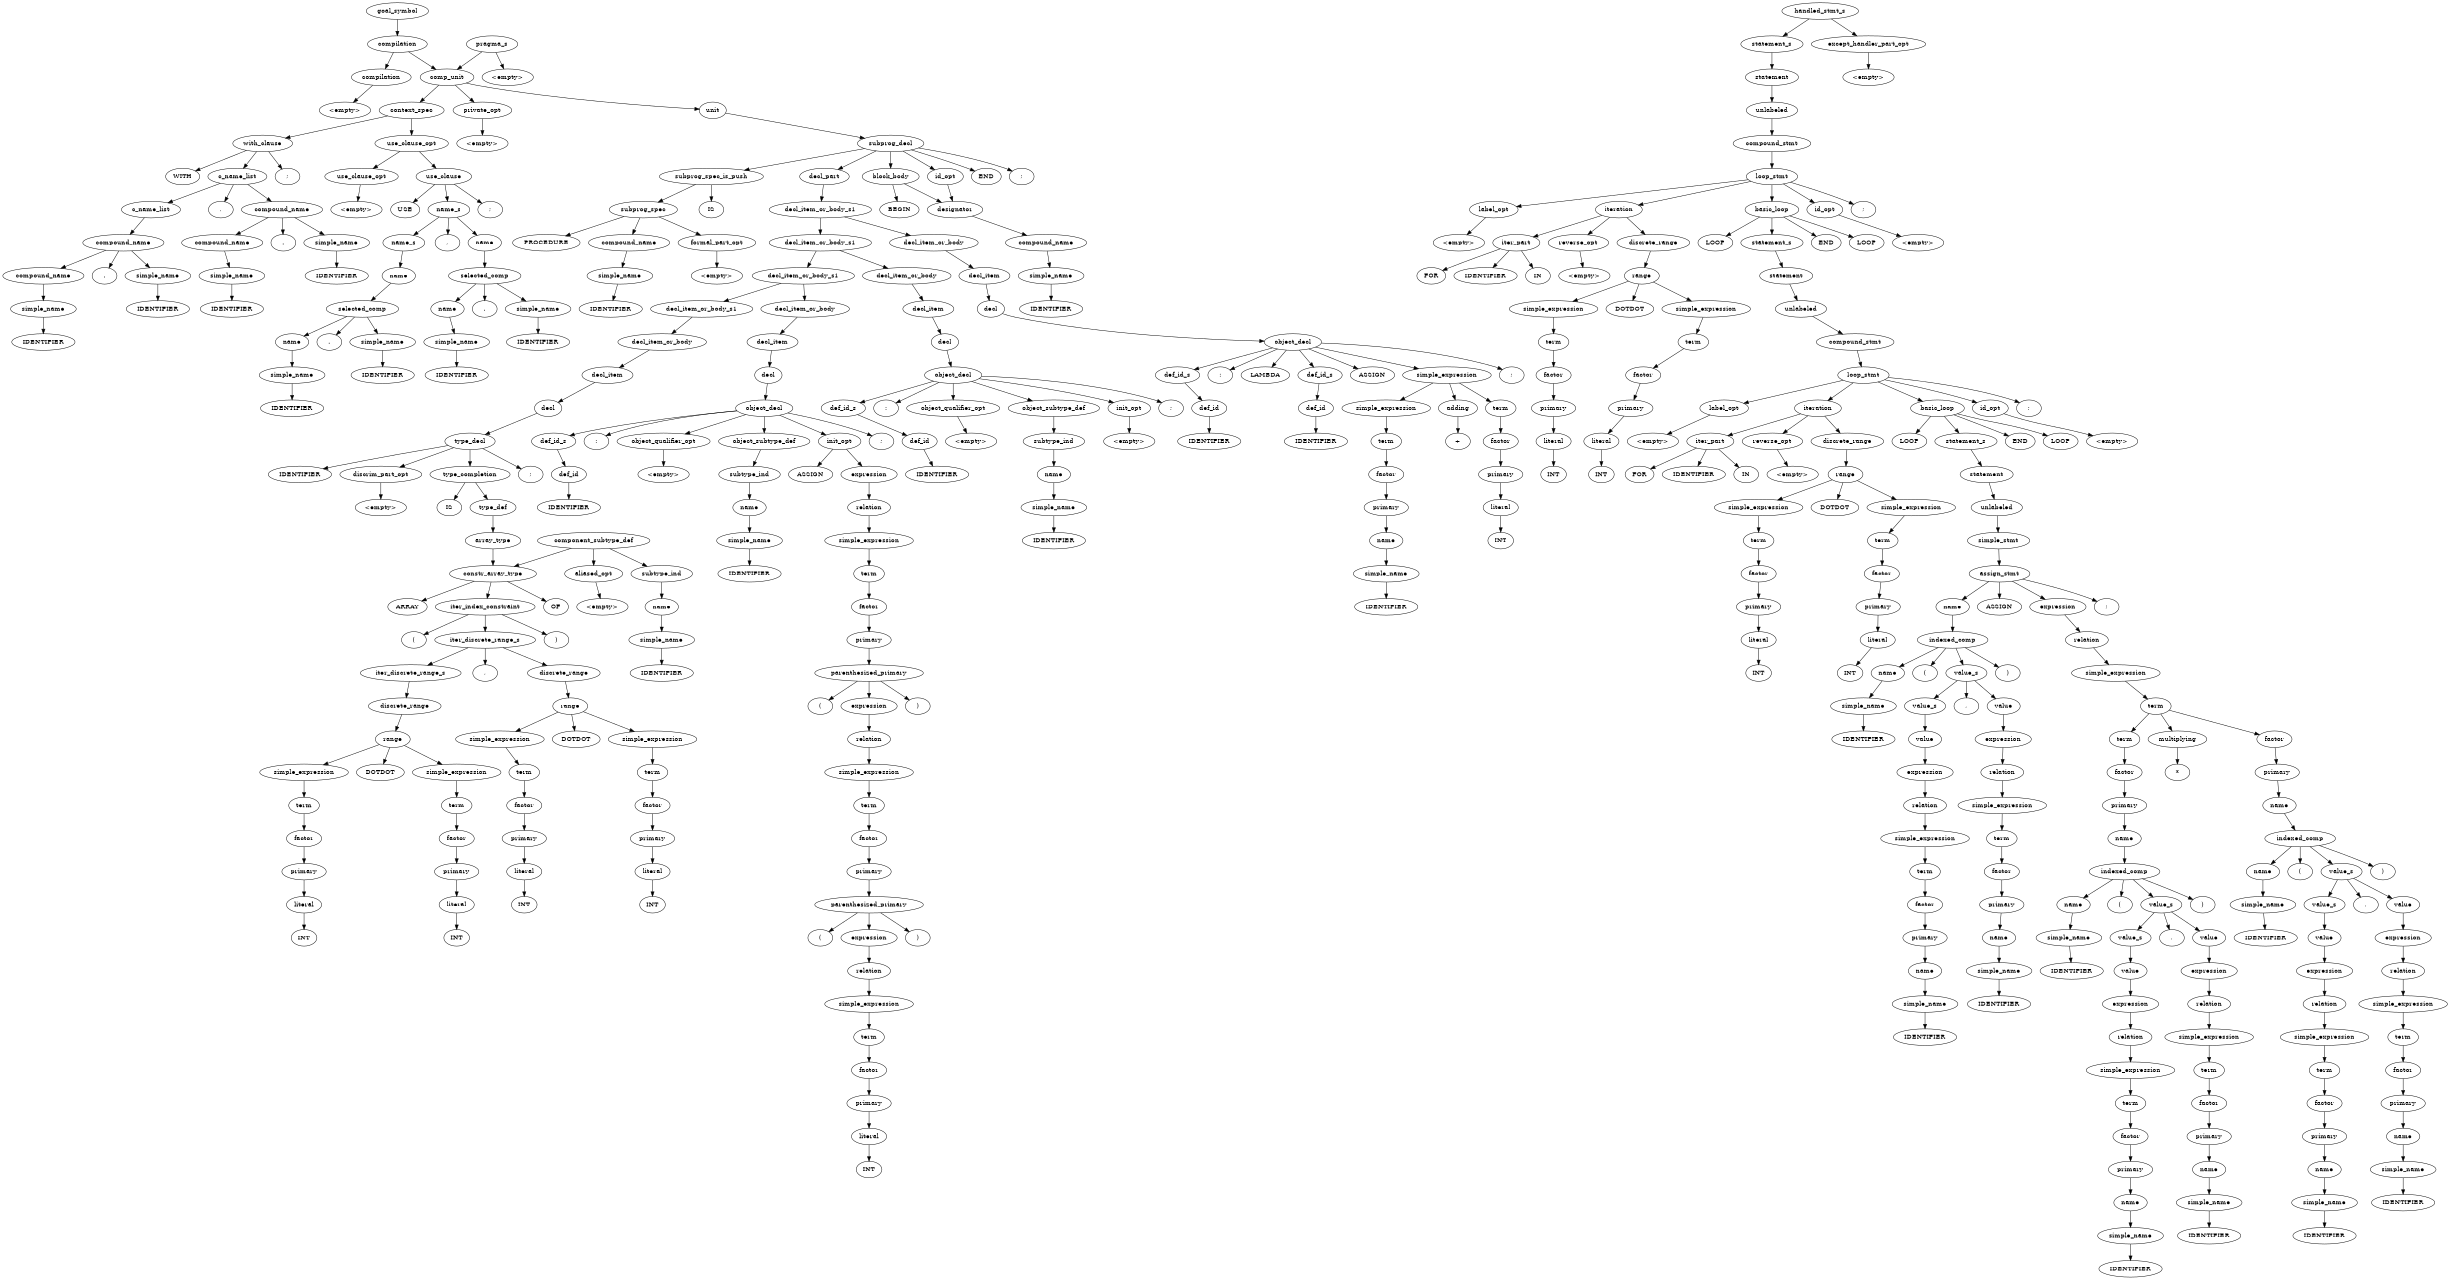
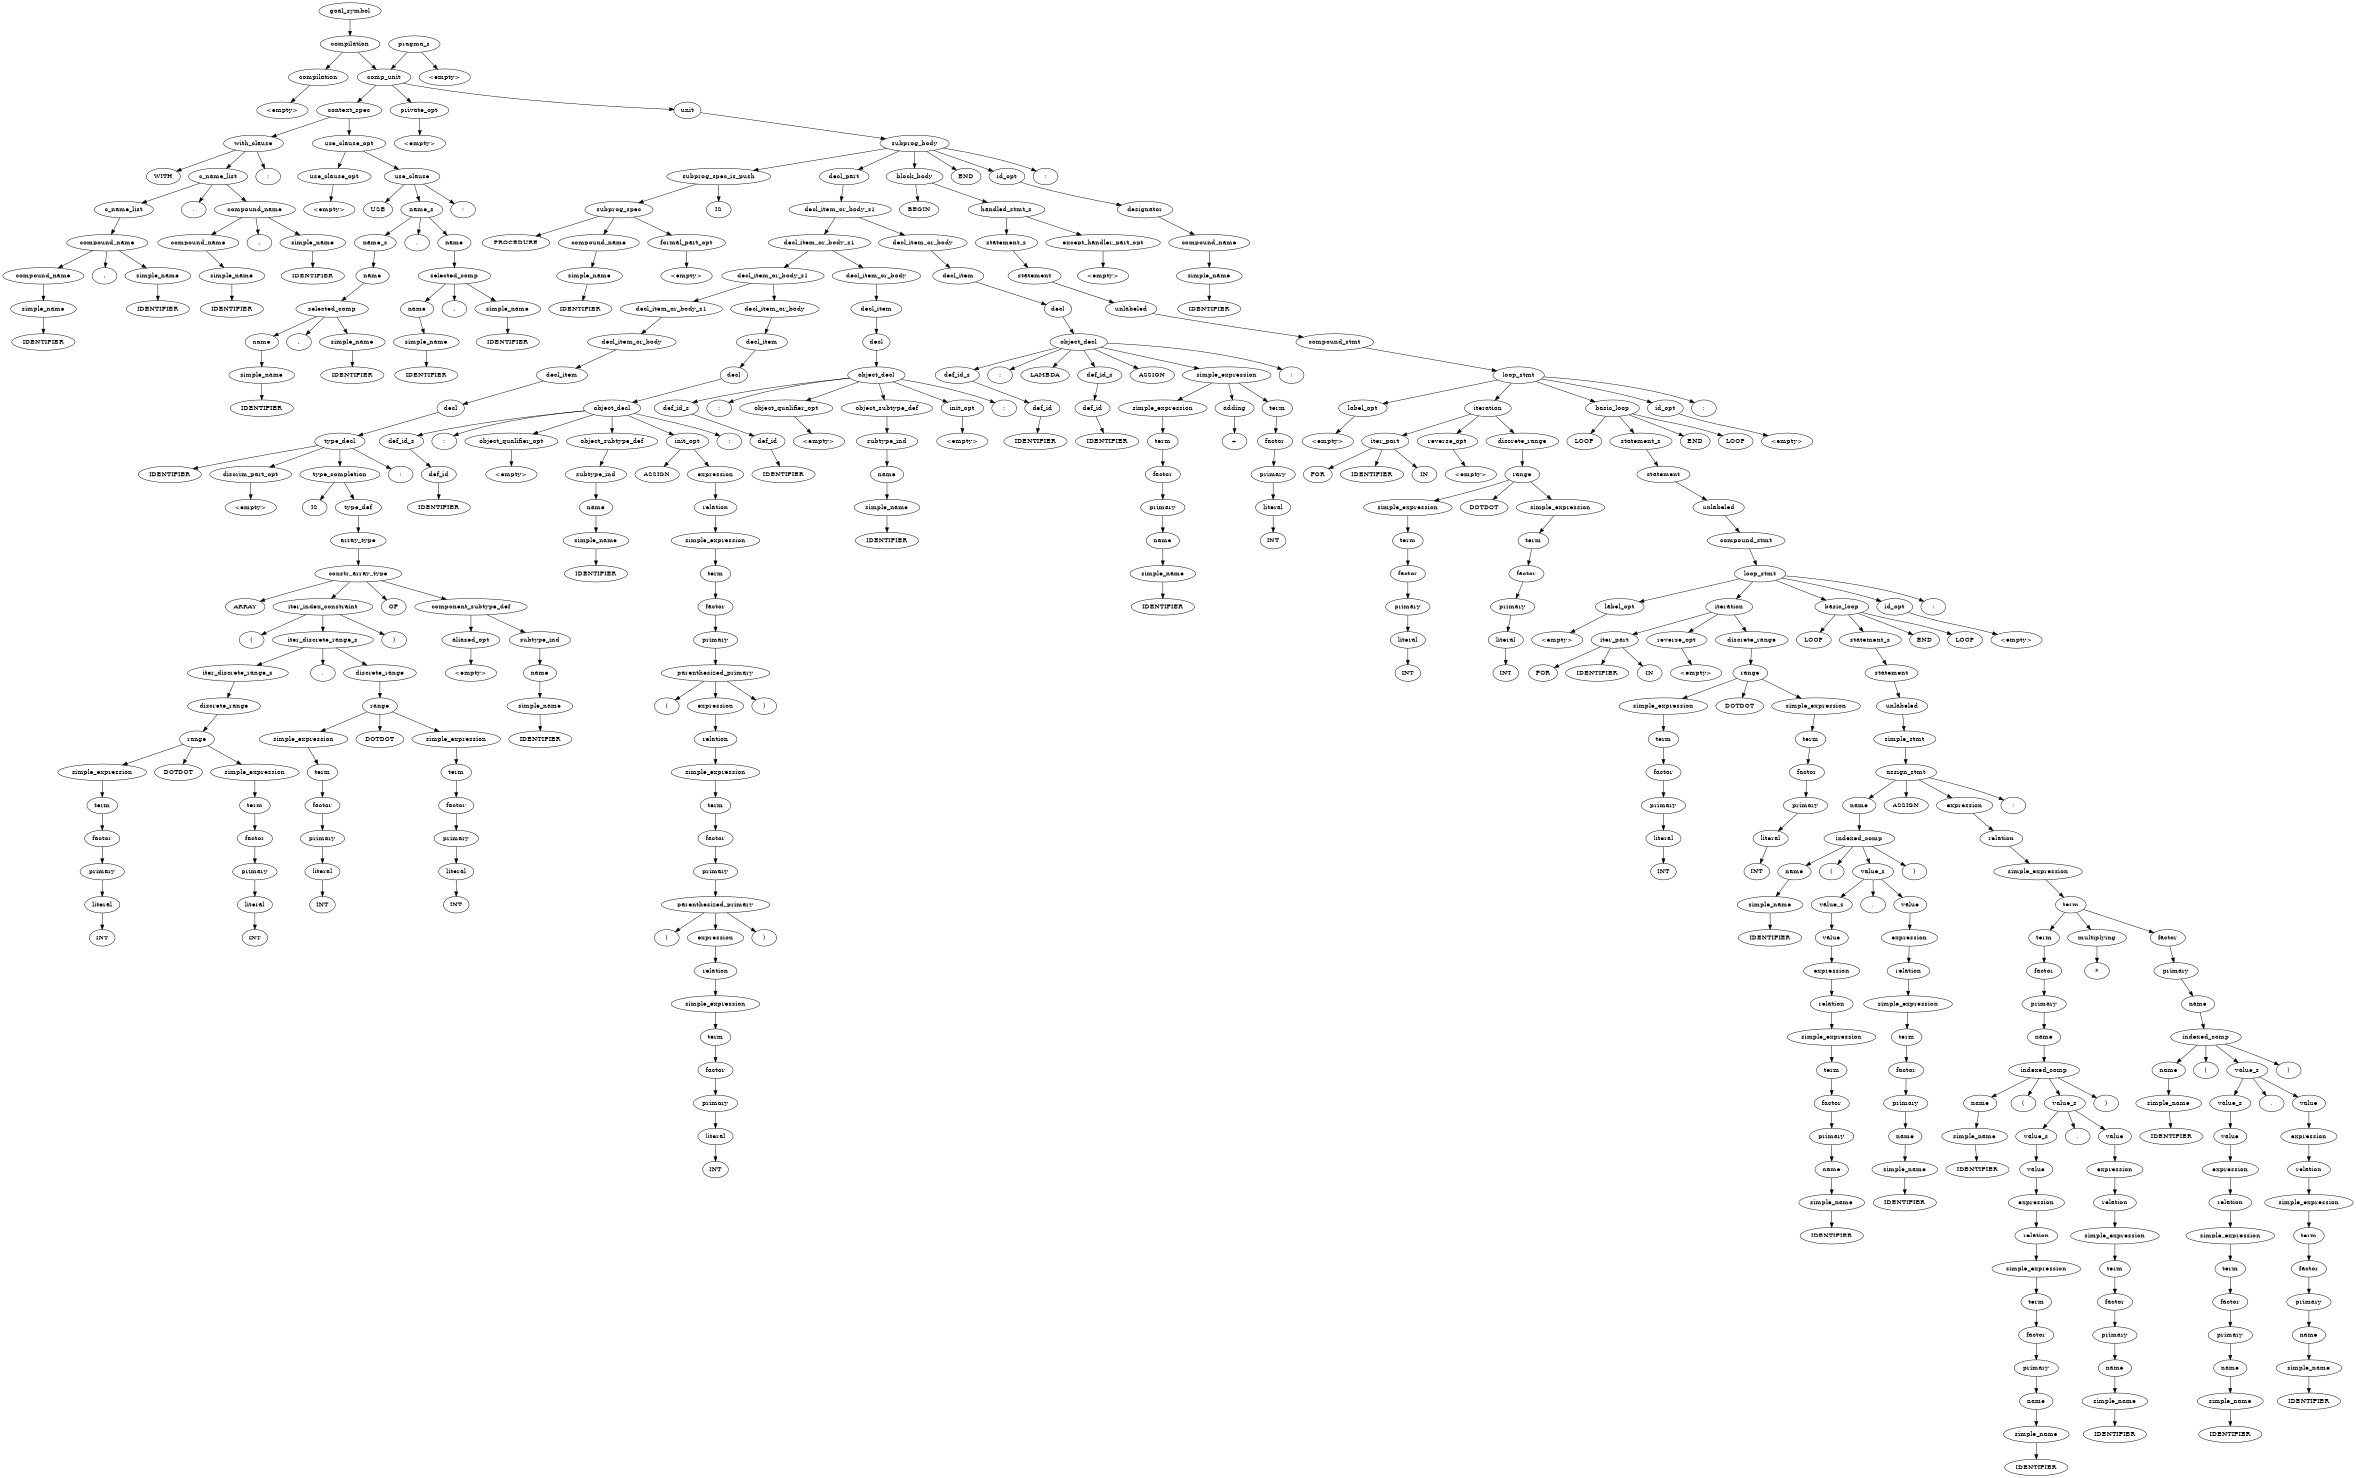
node "subprog_decl": label "subprog_decl" -> "subprog_body"
edge "block_body" -> "designator": now "block_body" -> "handled_stmt_s"
edge "component_subtype_def" -> "constr_array_type": reversed
